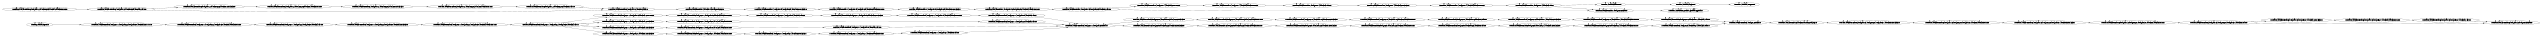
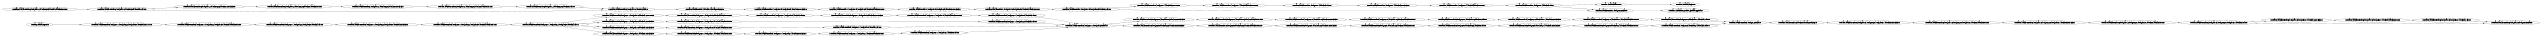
node "root_a_1/head_a/output_0": removed
